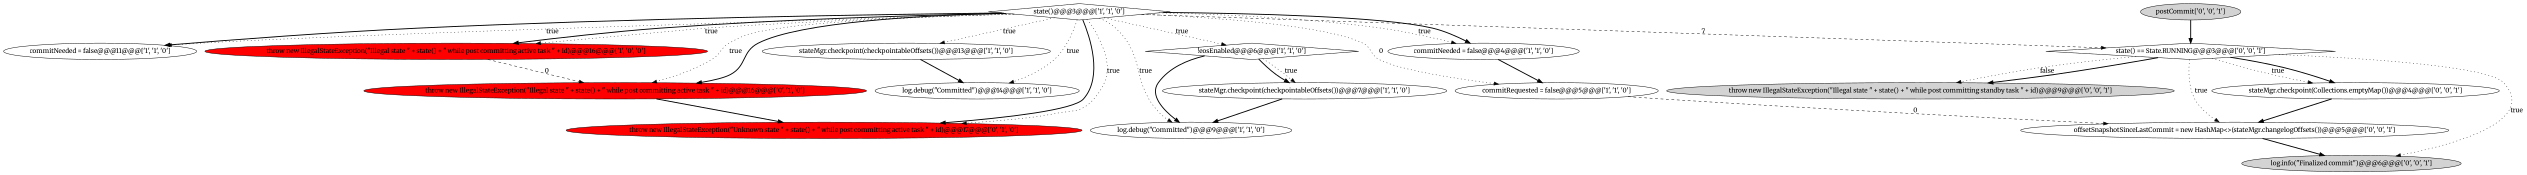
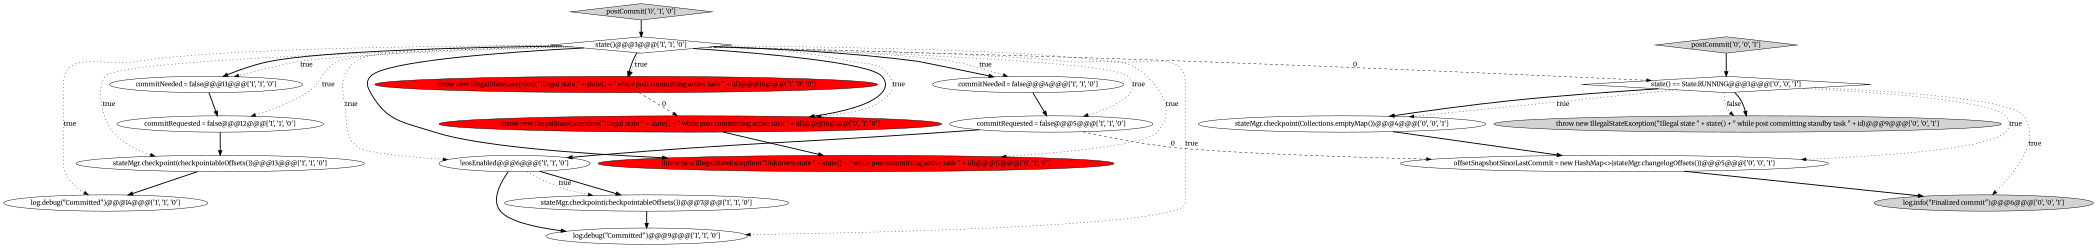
node "postCommit['0', '1', '0']": added
node "postCommit['0', '0', '1']": shape ellipse -> diamond
edge "state()@@@3@@@['1', '1', '0']" -> "state() == State.RUNNING@@@3@@@['0', '0', '1']": label "7" -> "0"
node "!eosEnabled@@@6@@@['1', '1', '0']": shape diamond -> ellipse
edge "state()@@@3@@@['1', '1', '0']" -> "commitRequested = false@@@5@@@['1', '1', '0']": label "0" -> "true"
node "commitRequested = false@@@12@@@['1', '1', '0']": added
edge "commitRequested = false@@@5@@@['1', '1', '0']" -> "!eosEnabled@@@6@@@['1', '1', '0']": added
